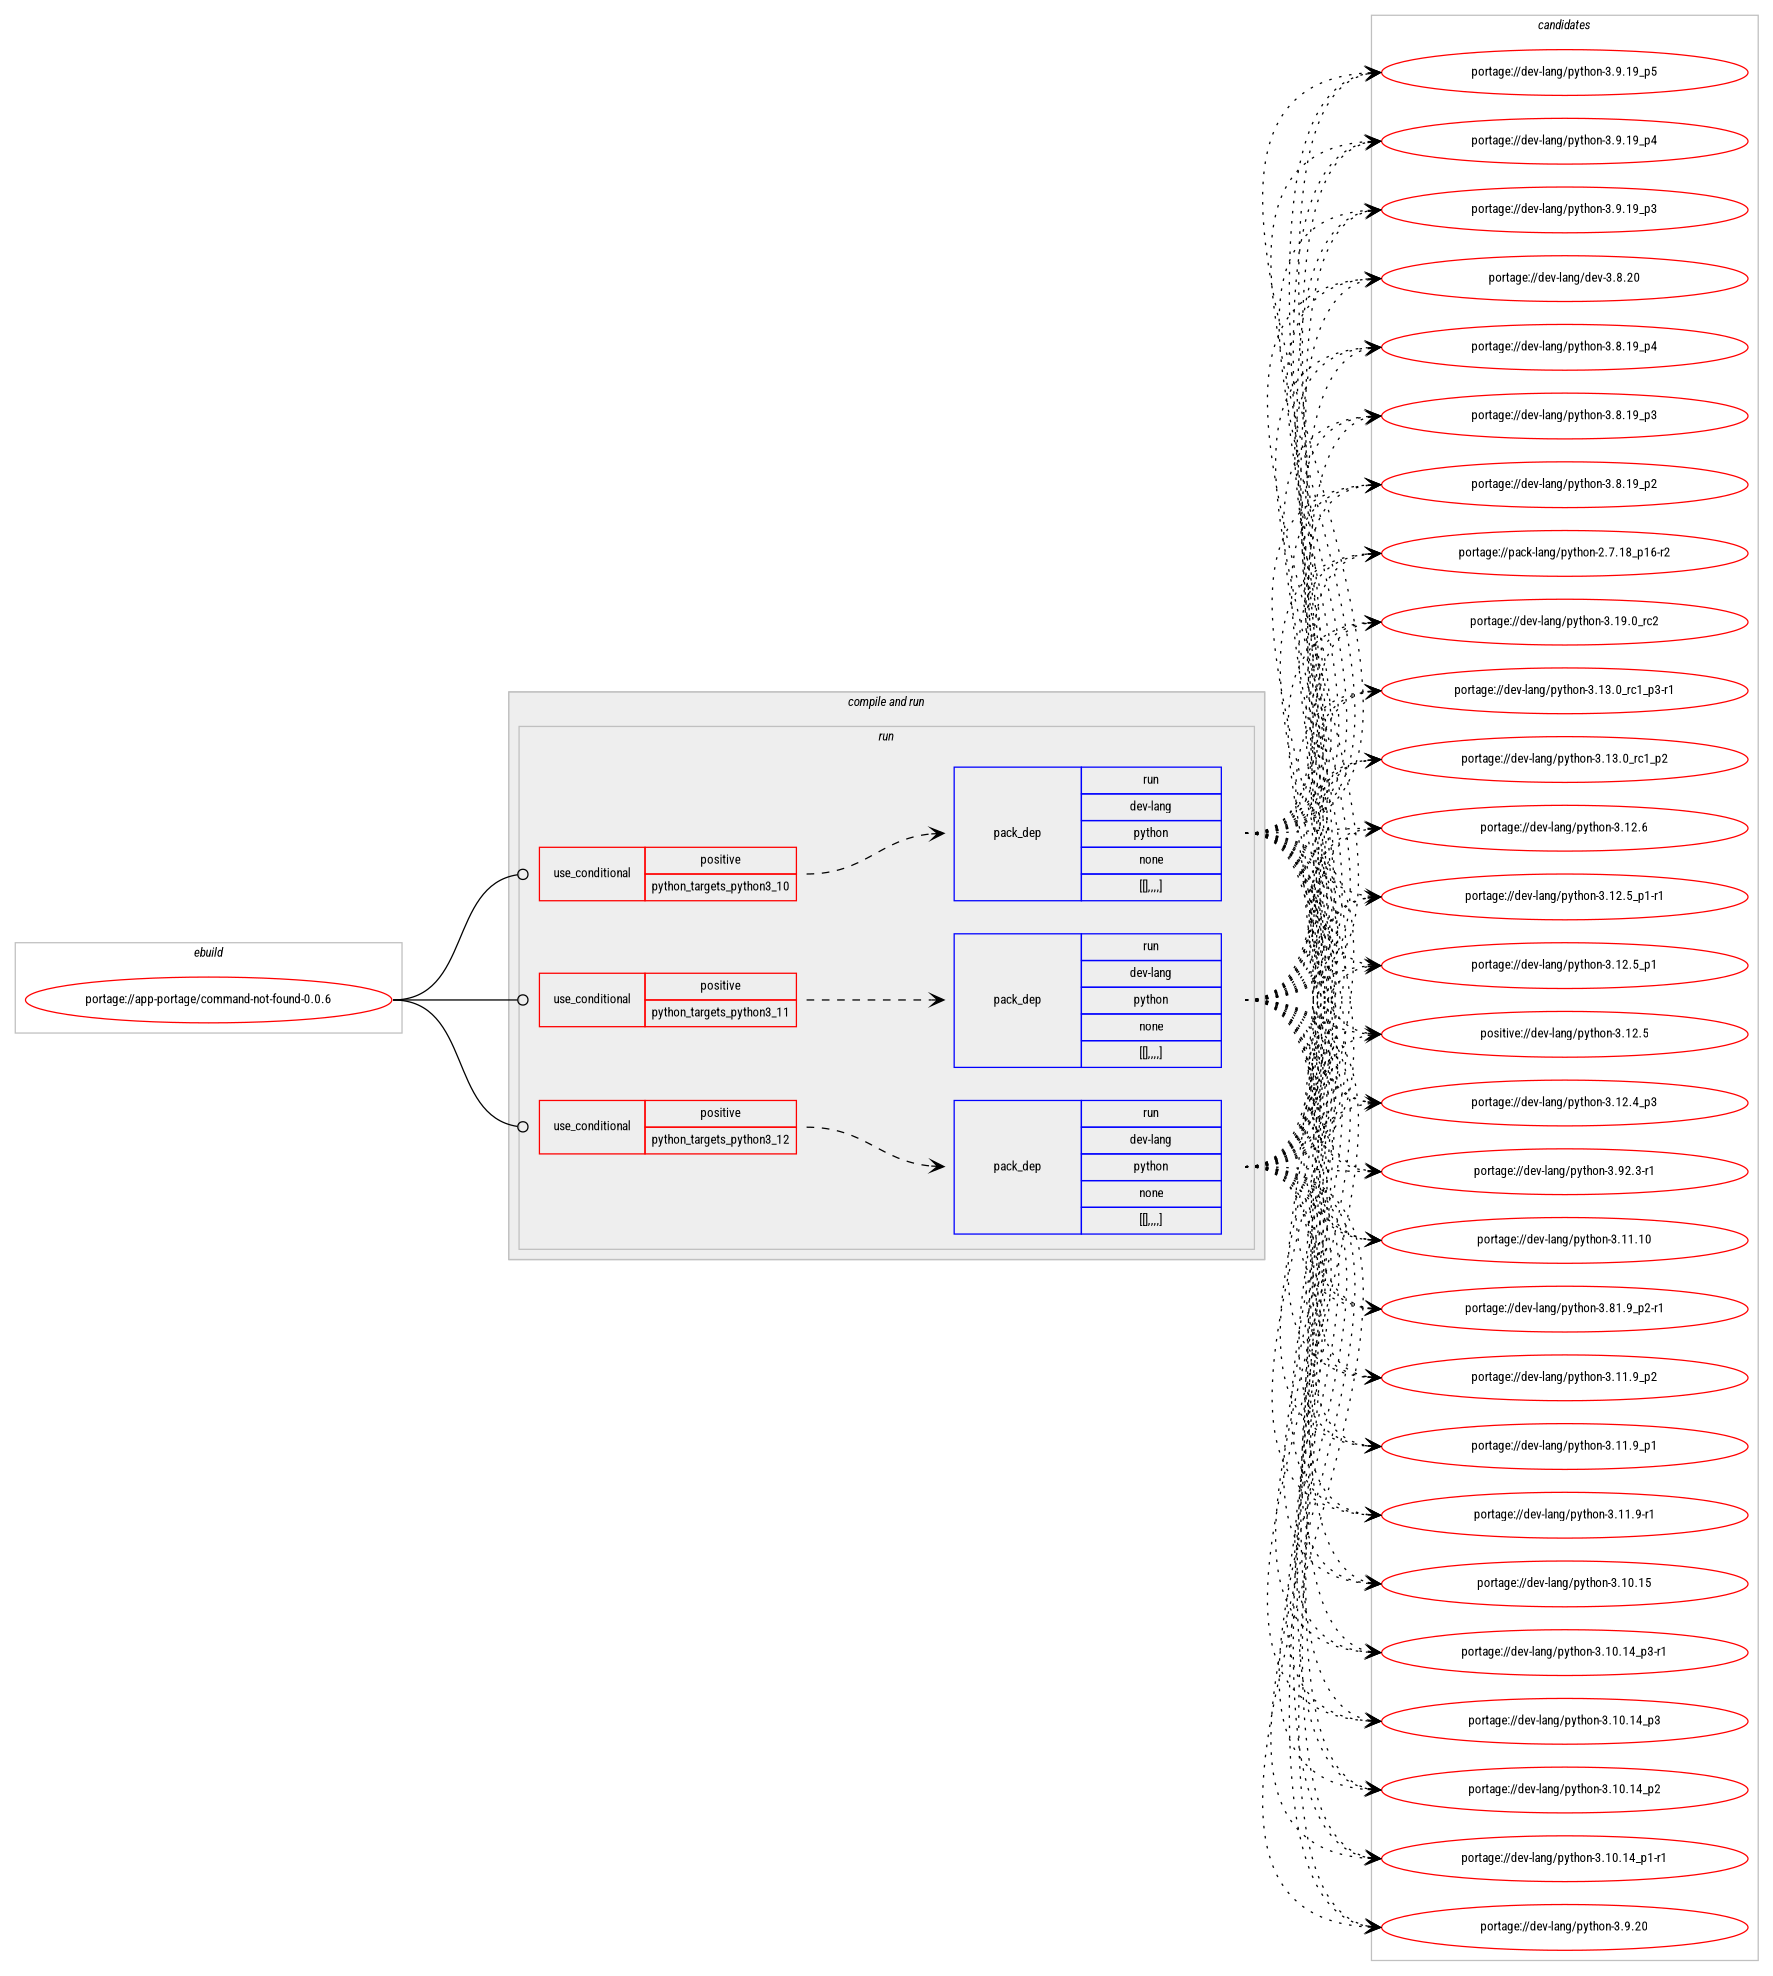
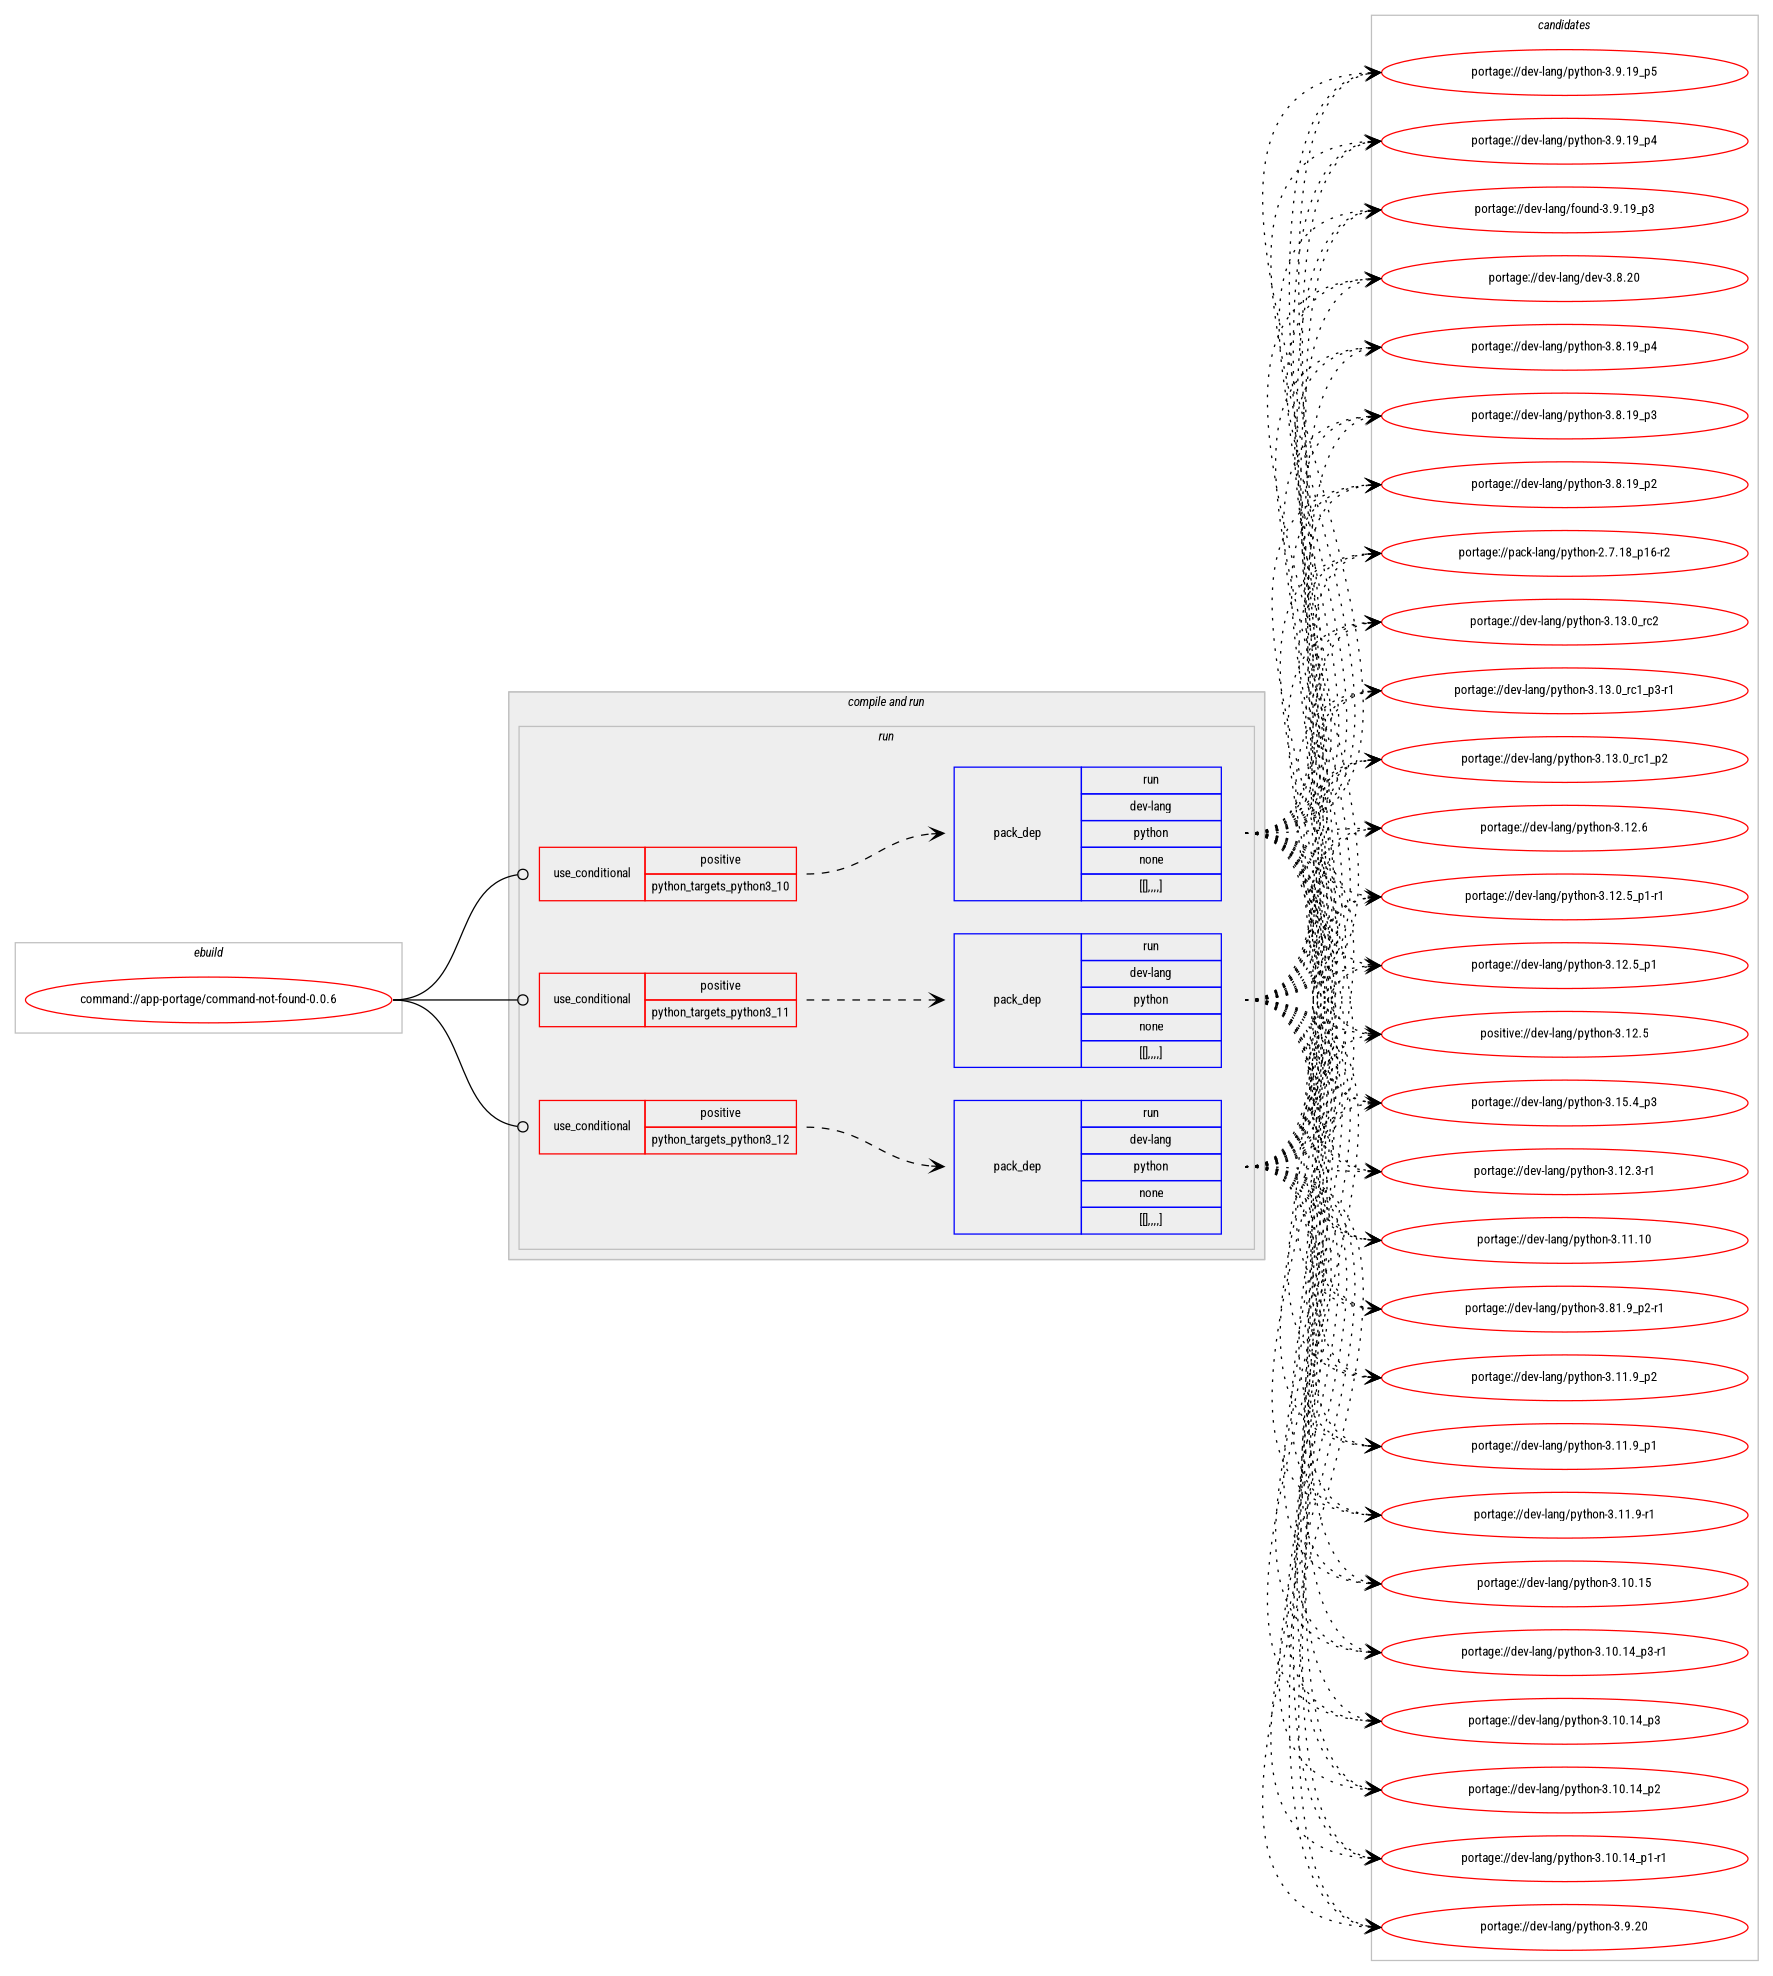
node "portage://dev-lang/python-3.9.19_p3": label "portage://dev-lang/python-3.9.19_p3" -> "portage://dev-lang/found-3.9.19_p3"
node "portage://dev-lang/python-3.19.0_rc2": label "portage://dev-lang/python-3.19.0_rc2" -> "portage://dev-lang/python-3.13.0_rc2"
node "portage://app-portage/command-not-found-0.0.6": label "portage://app-portage/command-not-found-0.0.6" -> "command://app-portage/command-not-found-0.0.6"
node "portage://dev-lang/python-3.12.4_p3": label "portage://dev-lang/python-3.12.4_p3" -> "portage://dev-lang/python-3.15.4_p3"
node "portage://dev-lang/python-3.92.3-r1": label "portage://dev-lang/python-3.92.3-r1" -> "portage://dev-lang/python-3.12.3-r1"
